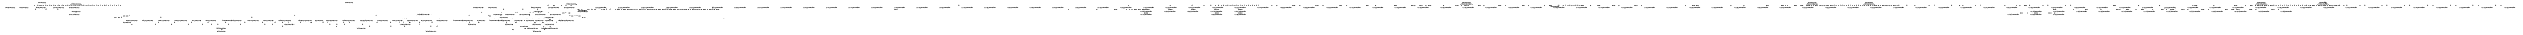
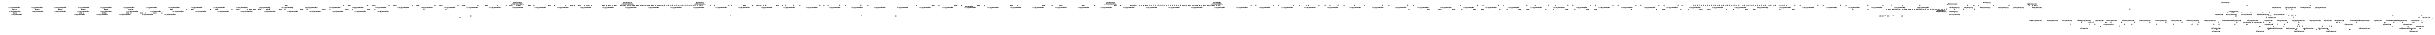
edge "44_wget#ServerID_0802701be25e" -> "44_sh#ServerID_0802701be25e": reversed
